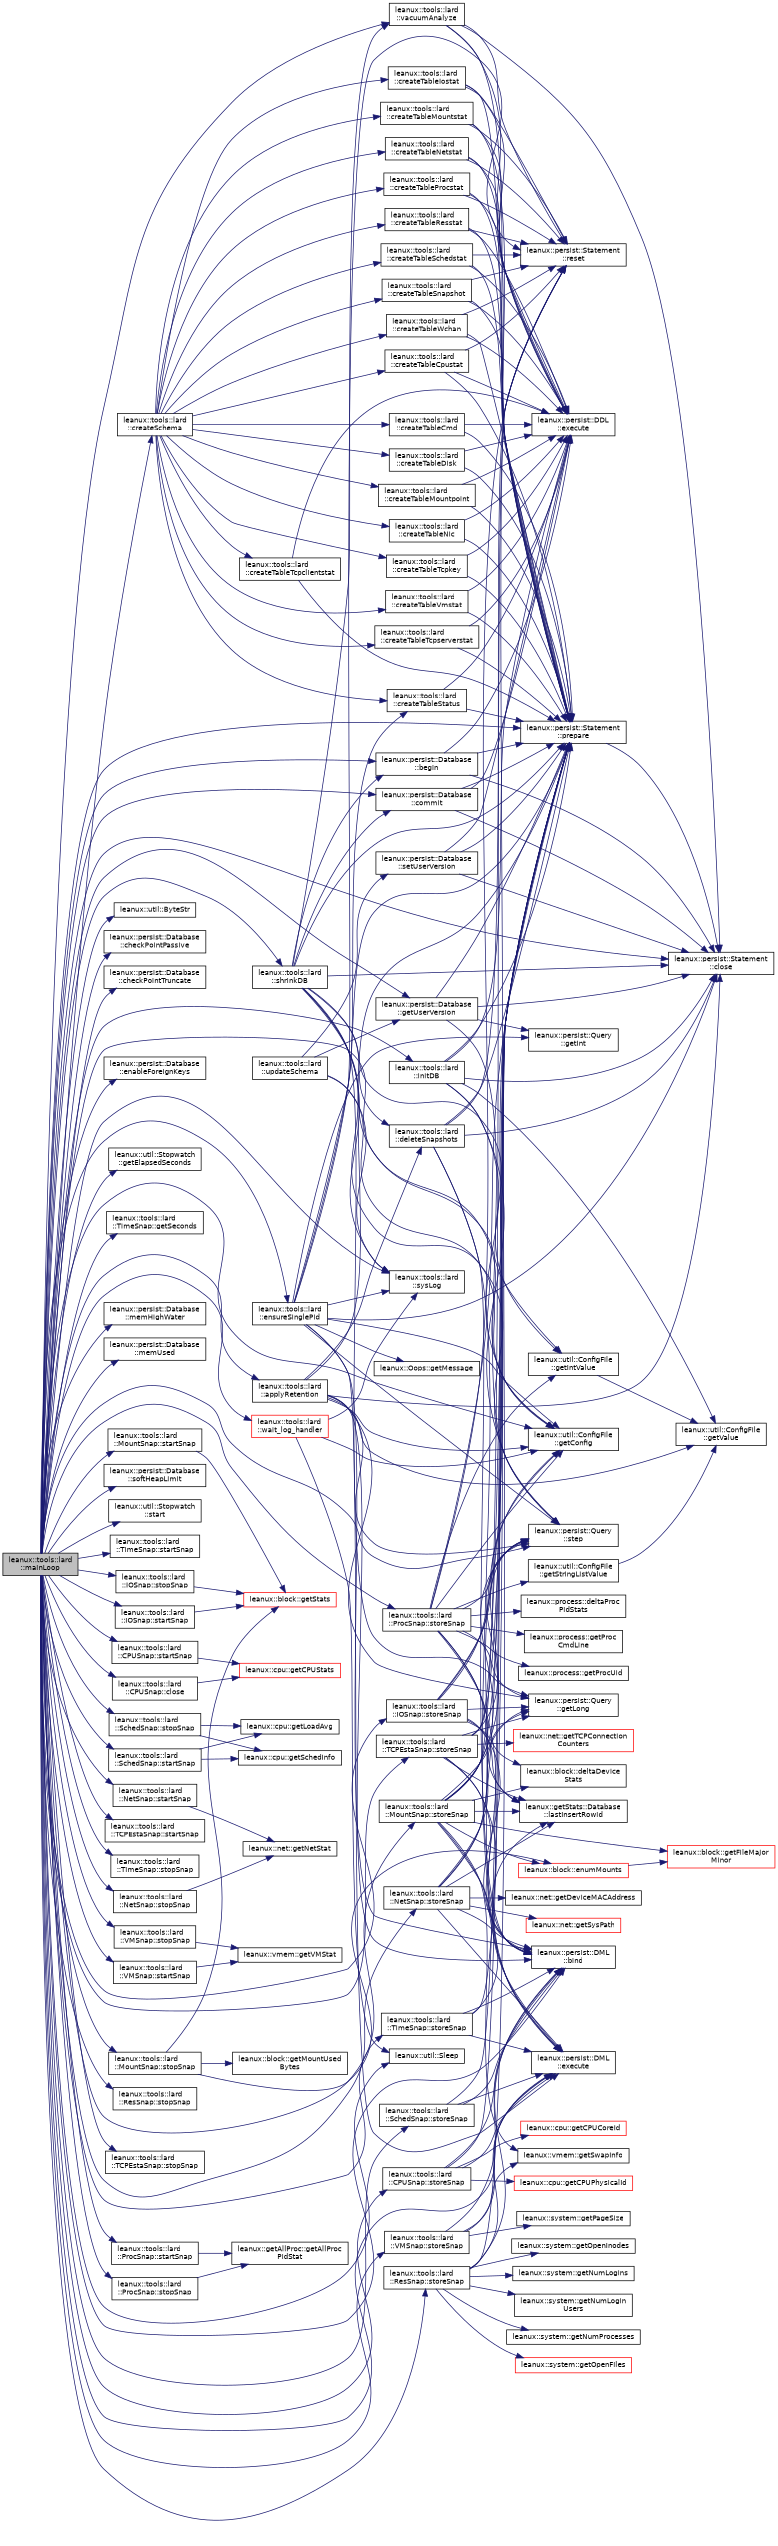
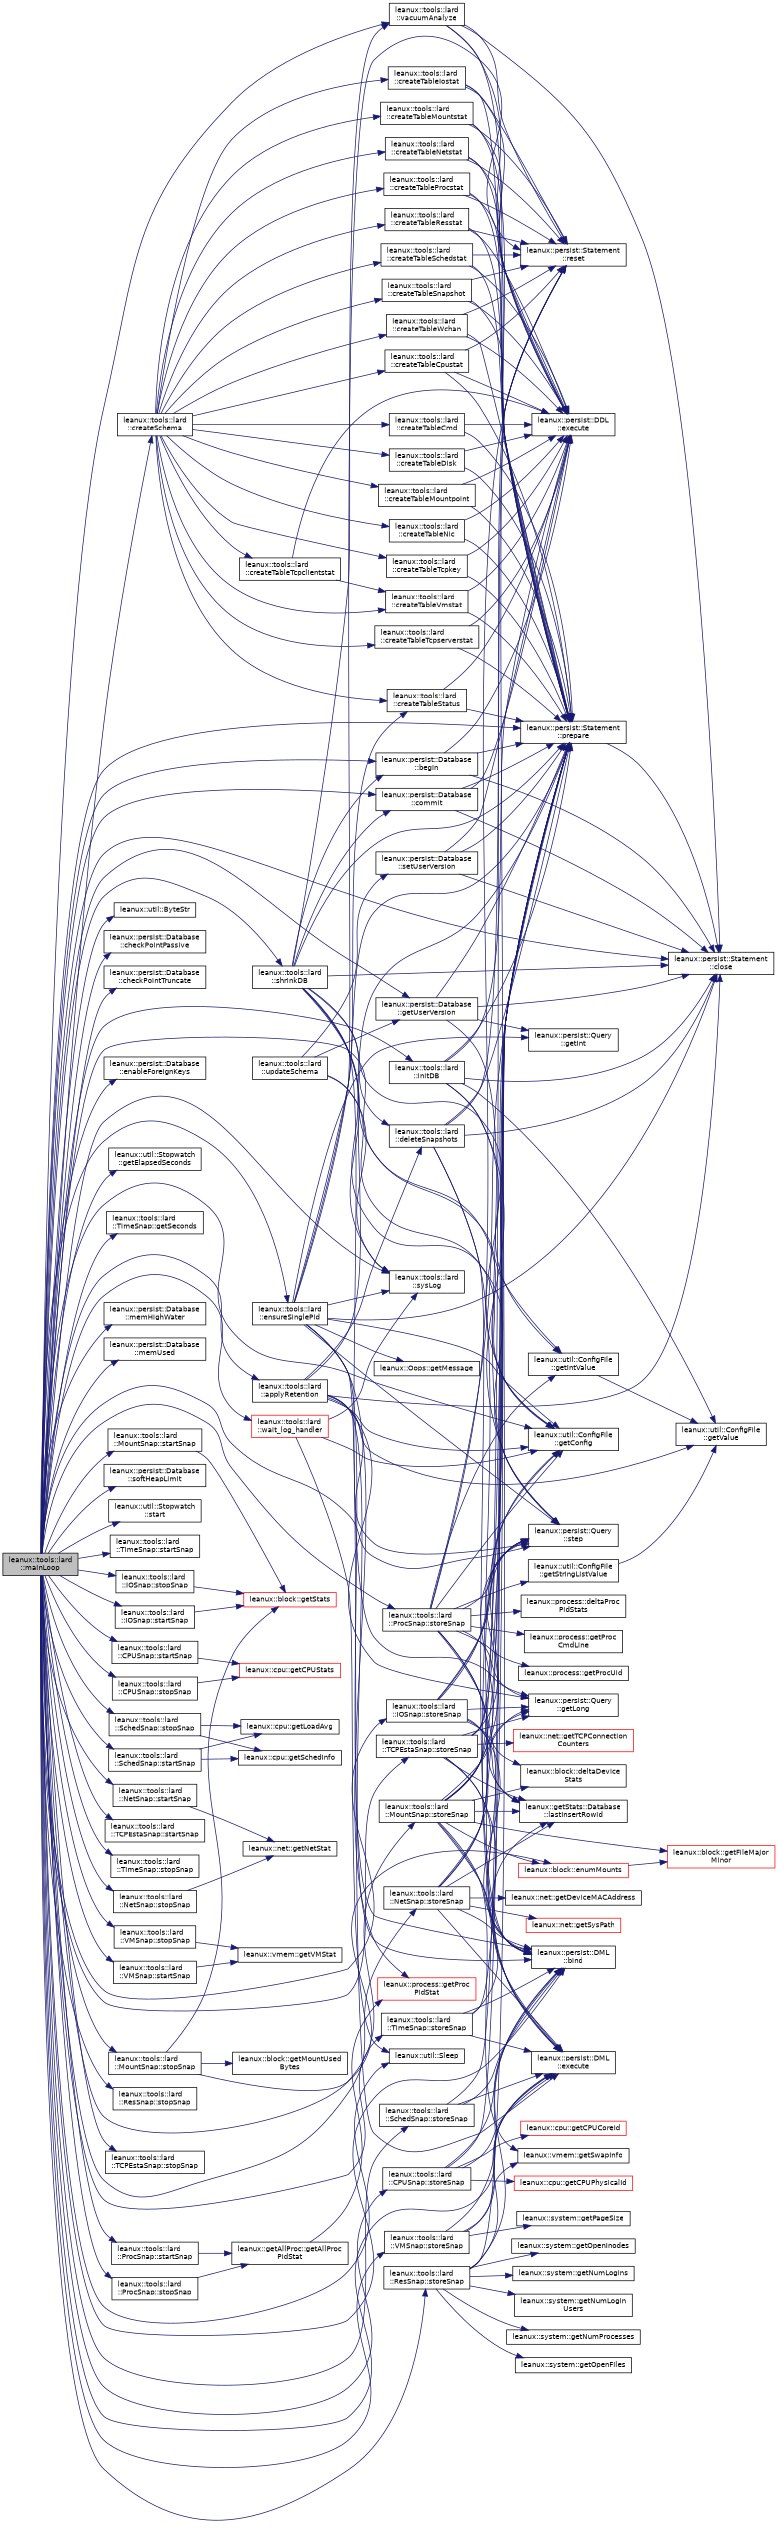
edge "leanux::tools::lard ::createTableTcpclientstat" -> "leanux::persist::Statement ::prepare": now "leanux::tools::lard ::createTableTcpclientstat" -> "leanux::tools::lard ::createTableVmstat"
node "leanux::tools::lard ::CPUSnap::close": label "leanux::tools::lard ::CPUSnap::close" -> "leanux::tools::lard ::CPUSnap::stopSnap"
node "leanux::process::getProc PidStat": added
node "leanux::system::getOpenFiles": color red -> black
